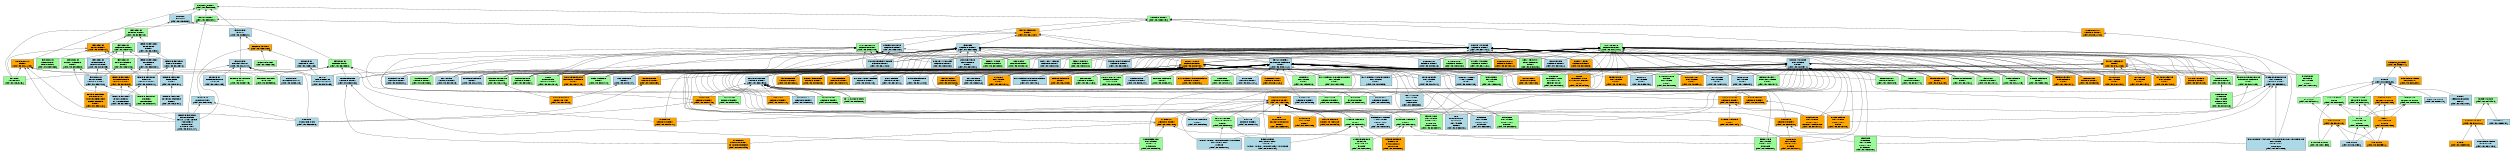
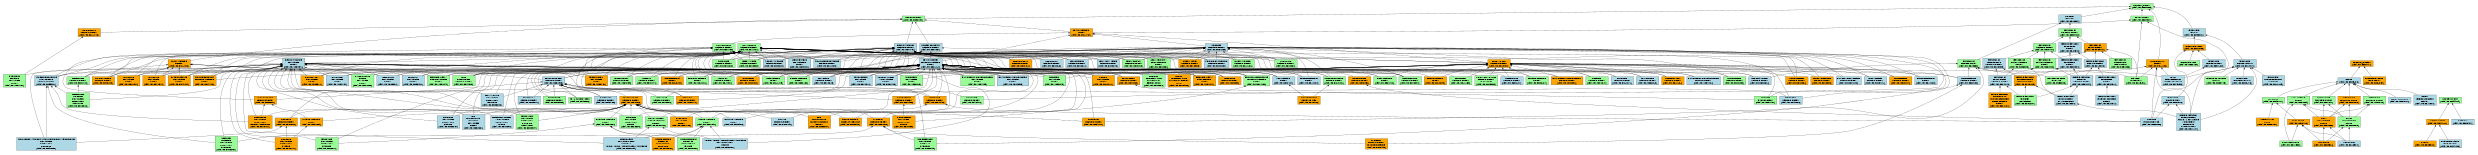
edge "verruculogen catabolic process [http://go/1902180]" -> "organic substance metabolic process [http://go/0071704]": added
node "magnesium ion binding [http://go/0000287]": added
